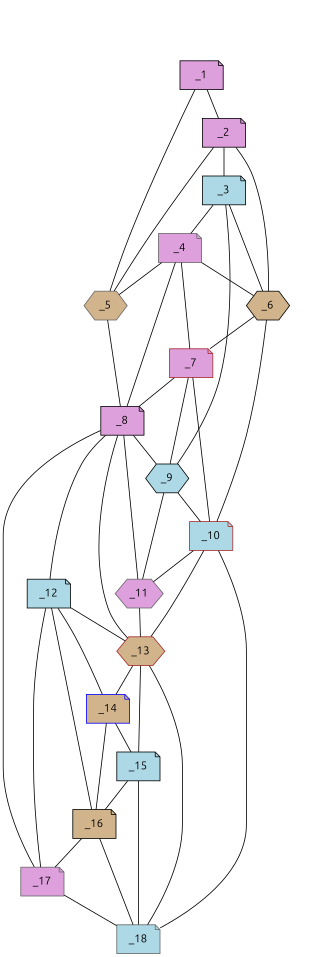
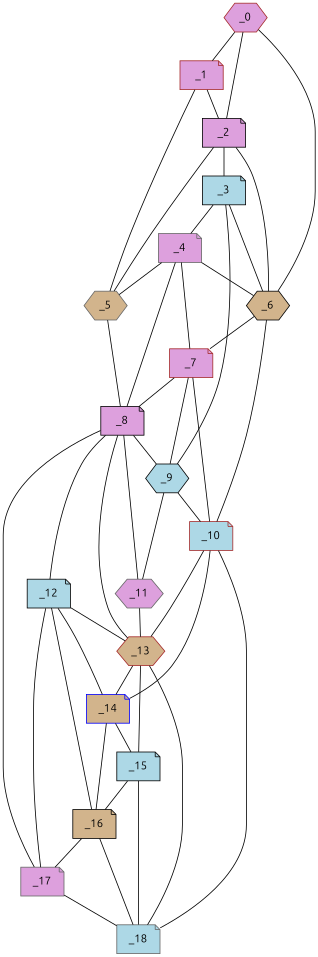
node "_0": added
node "_1": color black -> brown
edge "_10" -- "_11": now "_10" -- "_14"
